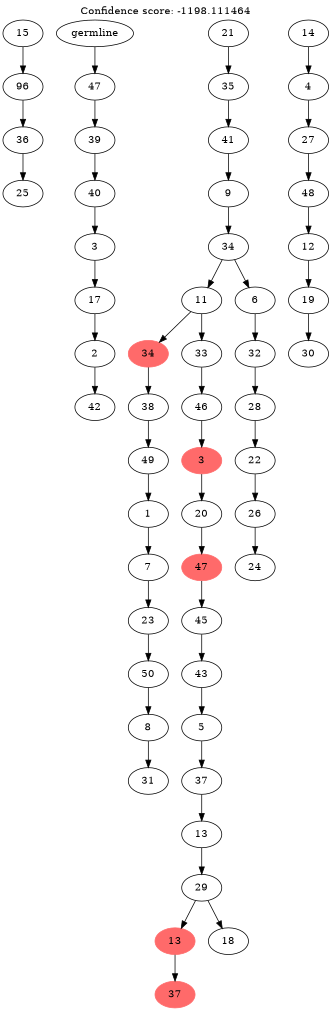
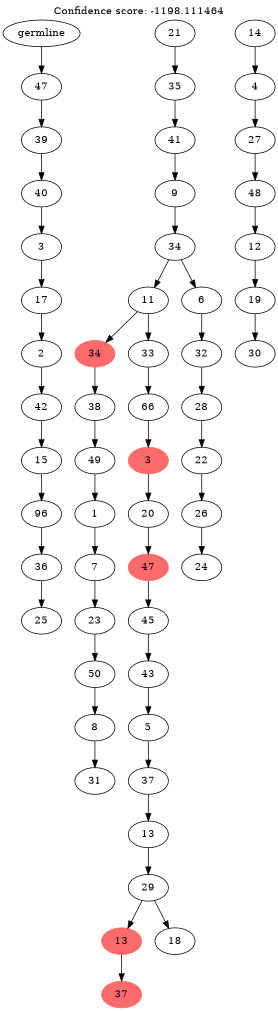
node "46": label "46" -> "66"
edge "42" -> "15": added
